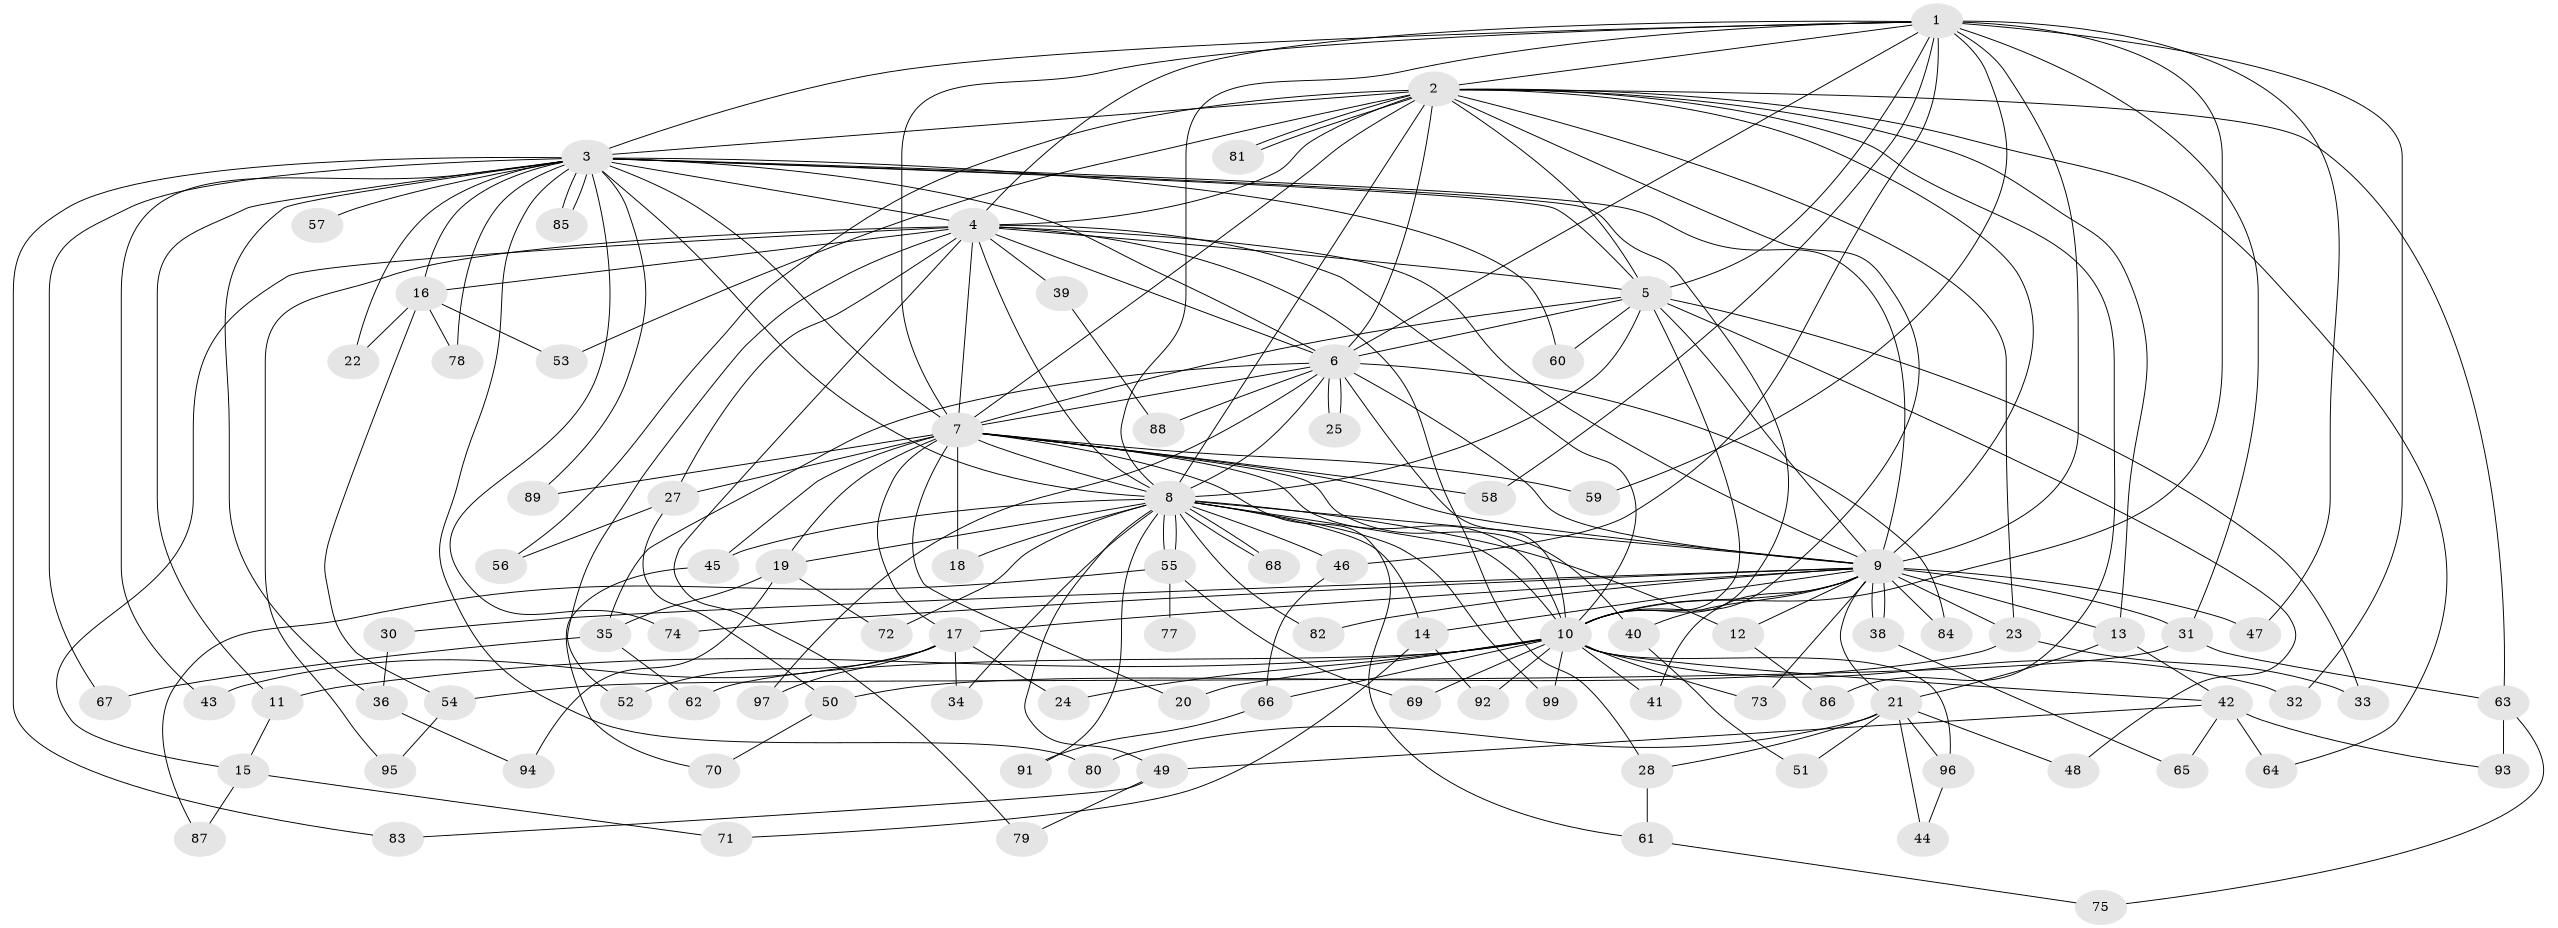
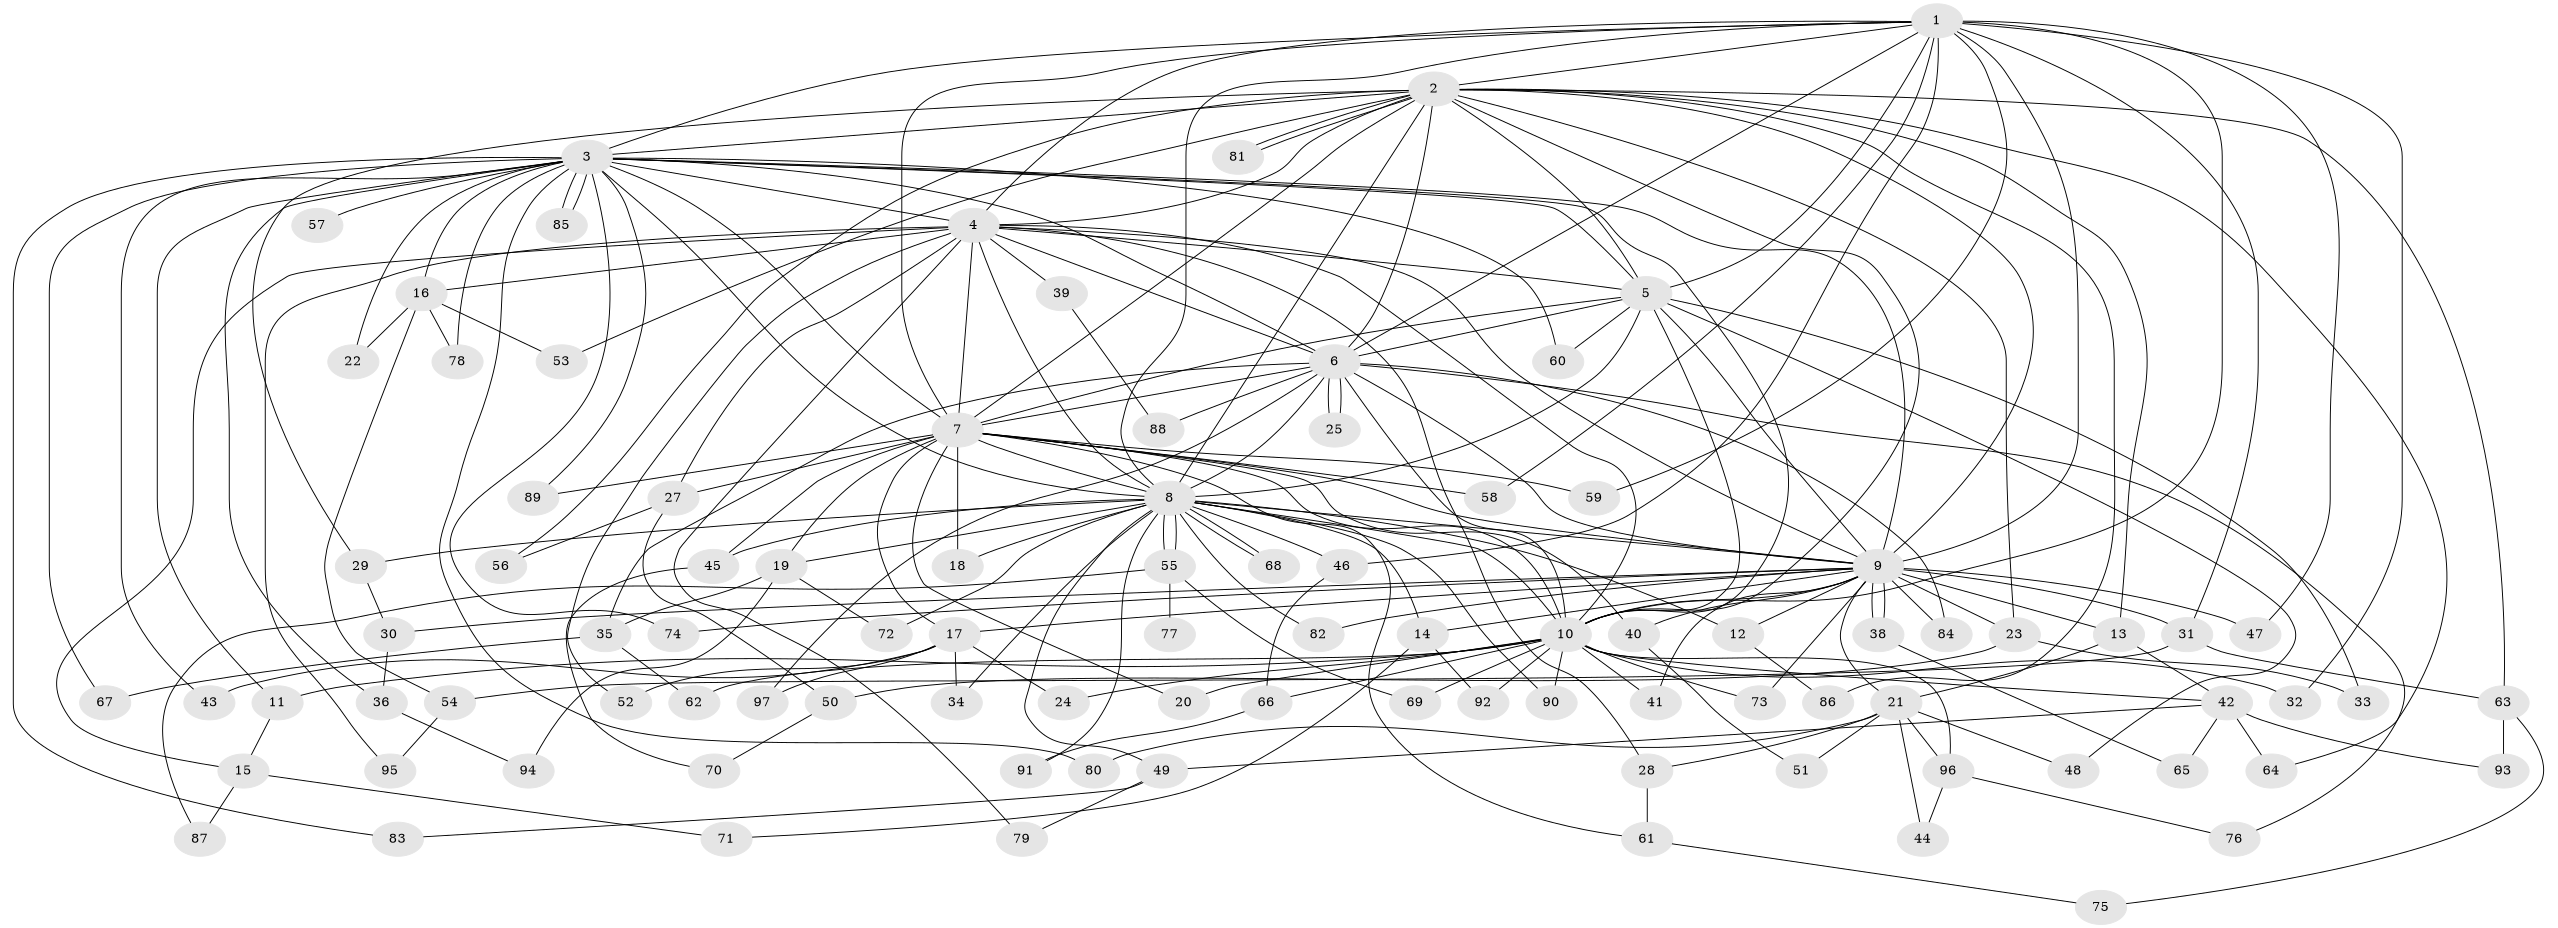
node "29": added
node "99": label "99" -> "90"
node "76": added
